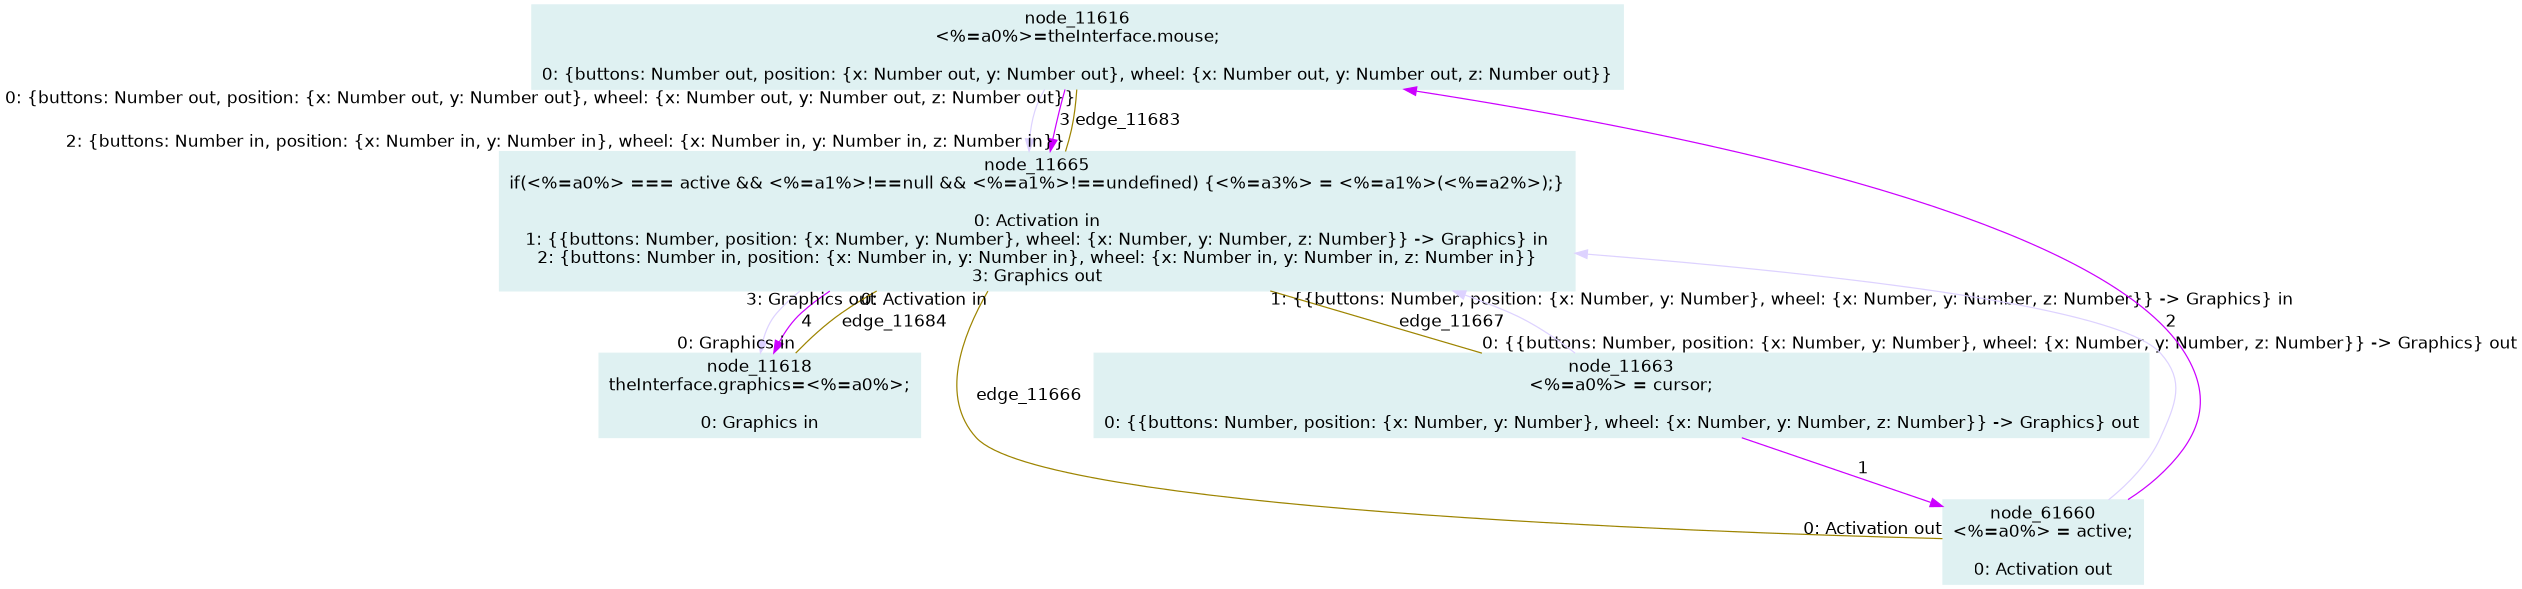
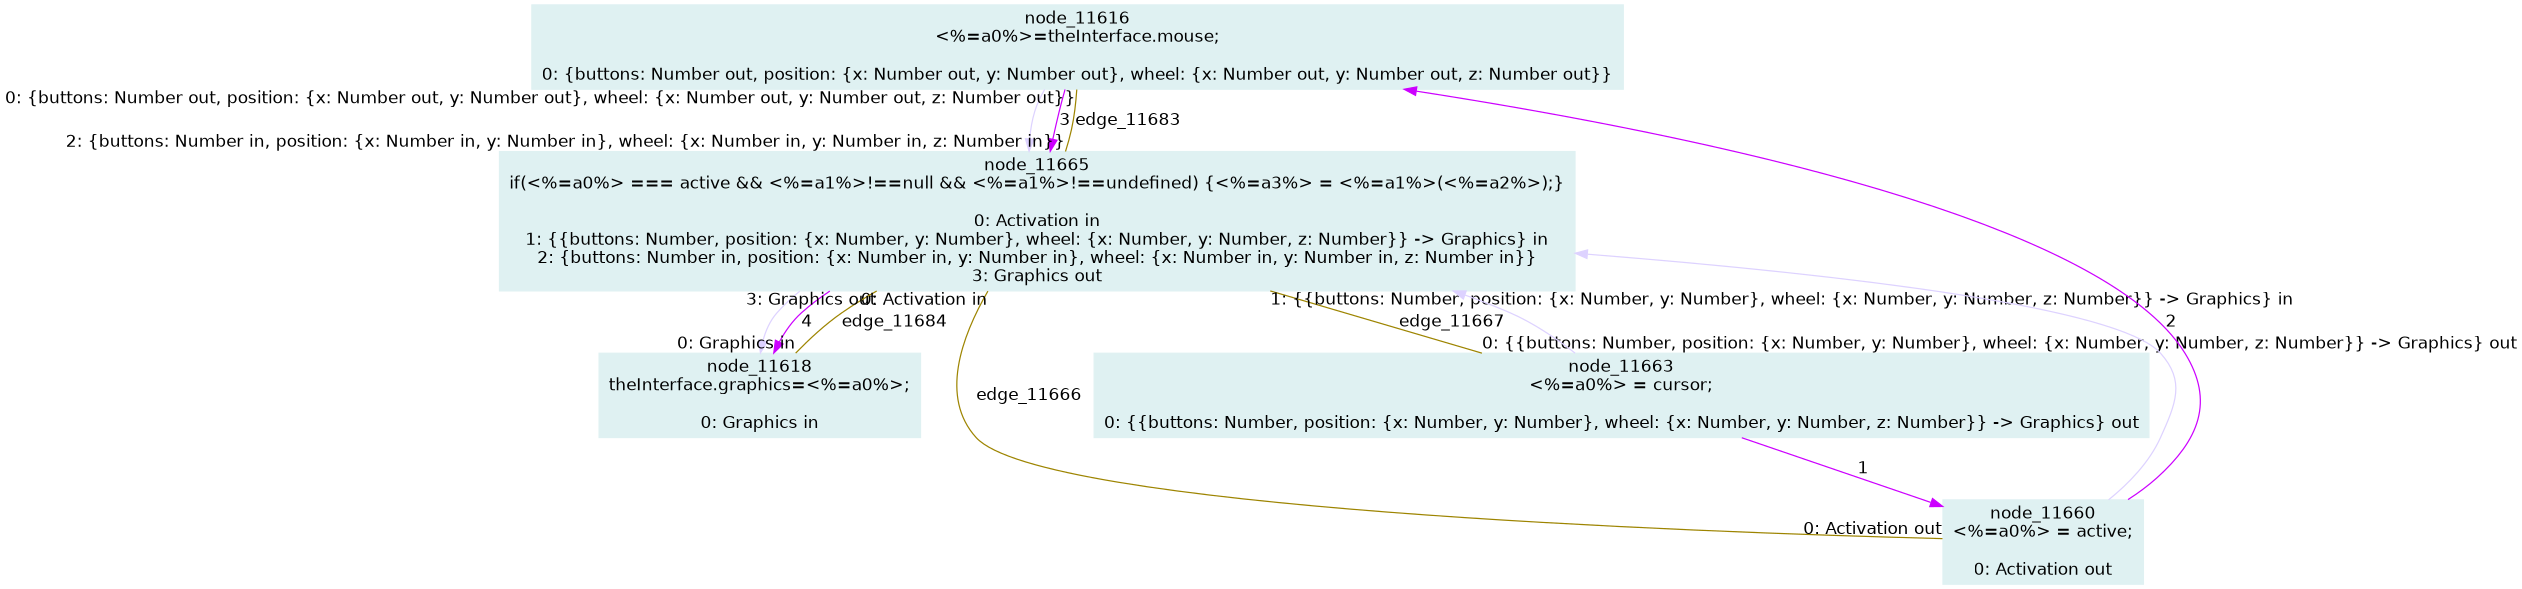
node "node_61660 <%=a0%> = active; 0: Activation out": label "node_61660 <%=a0%> = active; 0: Activation out" -> "node_11660 <%=a0%> = active; 0: Activation out"
